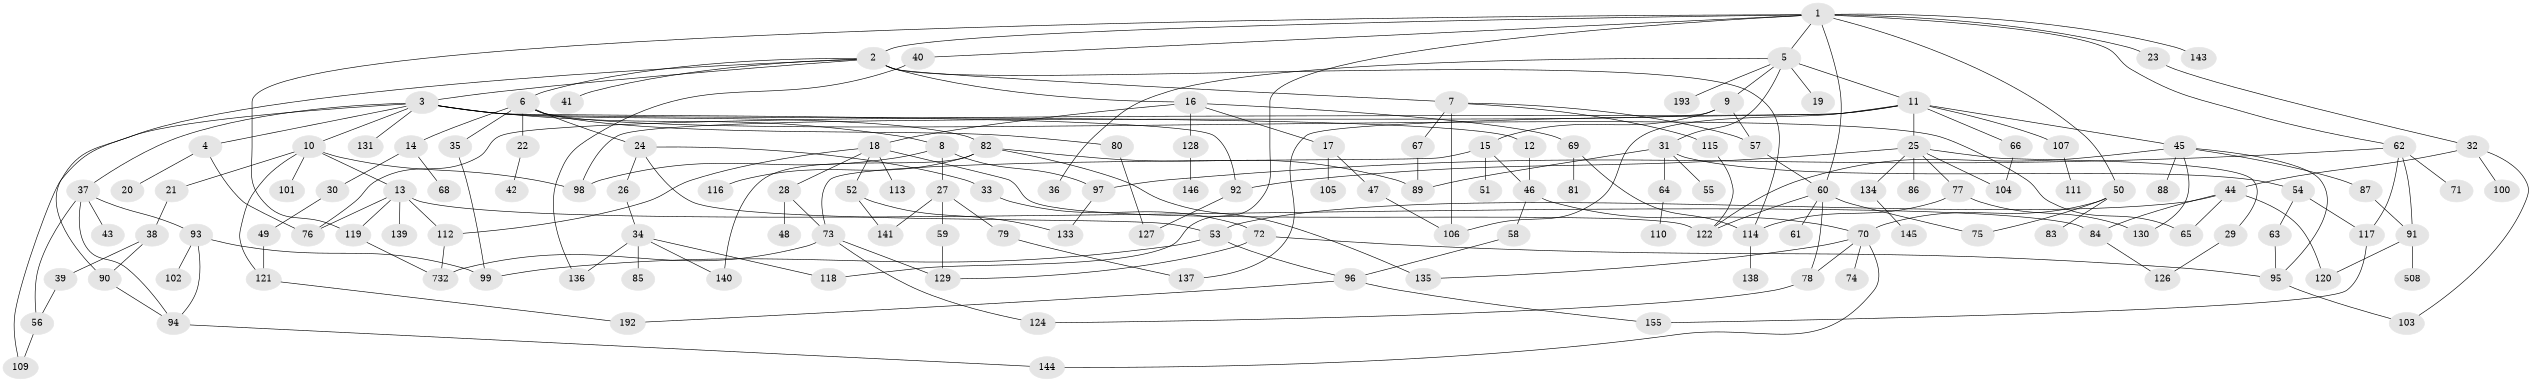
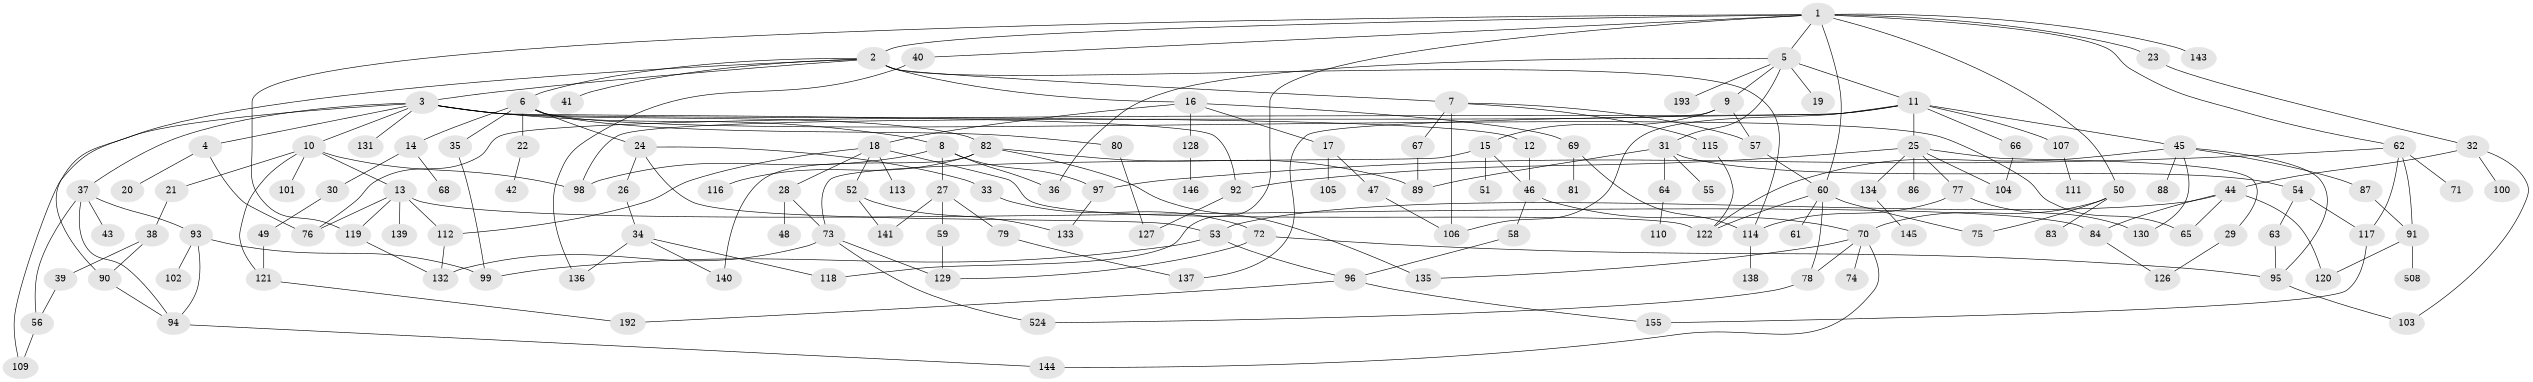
edge "8" -- "36": added
node "732": label "732" -> "132"
node "85": removed
node "124": label "124" -> "524"
